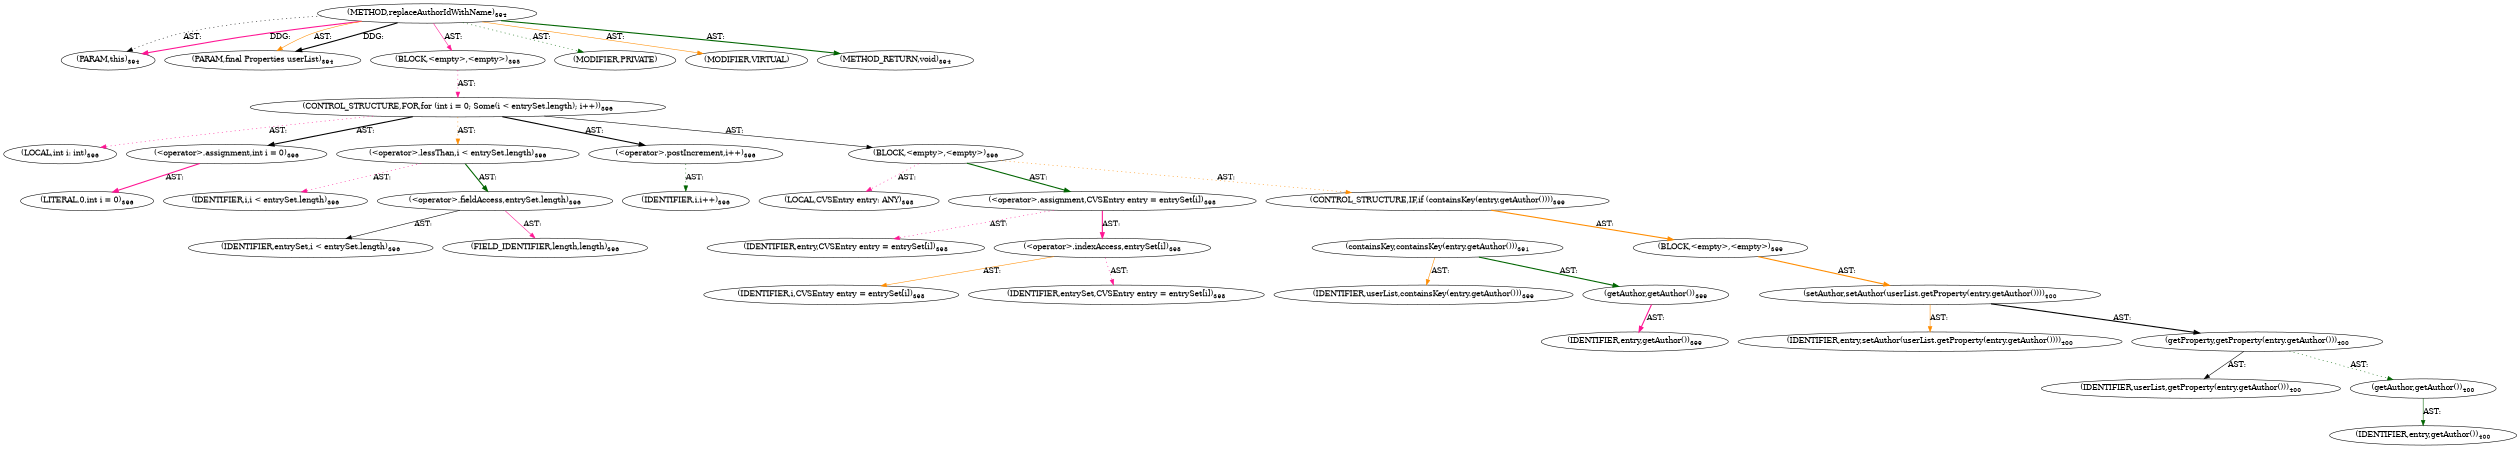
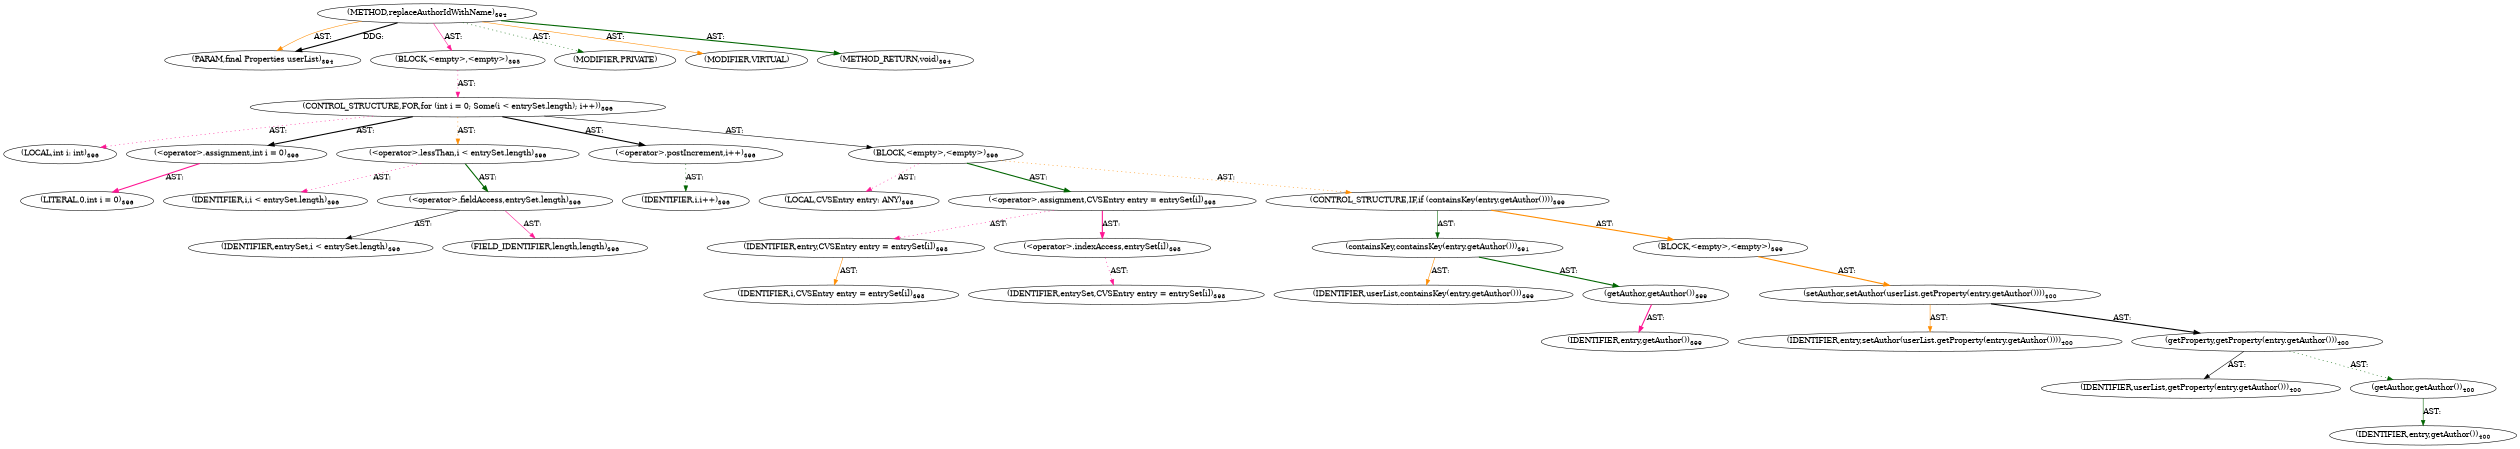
node "(PARAM,this)": removed
edge "(CONTROL_STRUCTURE,IF,if (containsKey(entry.getAuthor())))" -> "(containsKey,containsKey(entry.getAuthor()))": added, label "AST:"
edge "(<operator>.indexAccess,entrySet[i])" -> "(IDENTIFIER,i,CVSEntry entry = entrySet[i])": now "(IDENTIFIER,entry,CVSEntry entry = entrySet[i])" -> "(IDENTIFIER,i,CVSEntry entry = entrySet[i])"
